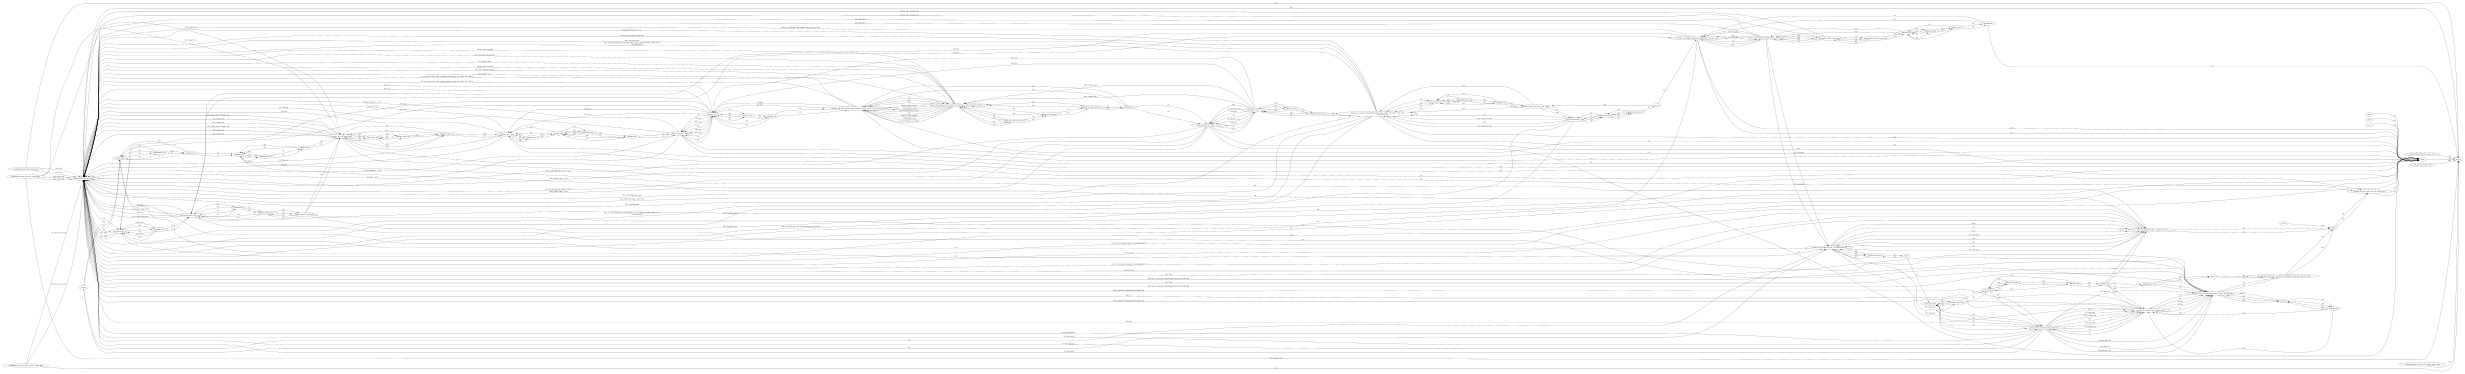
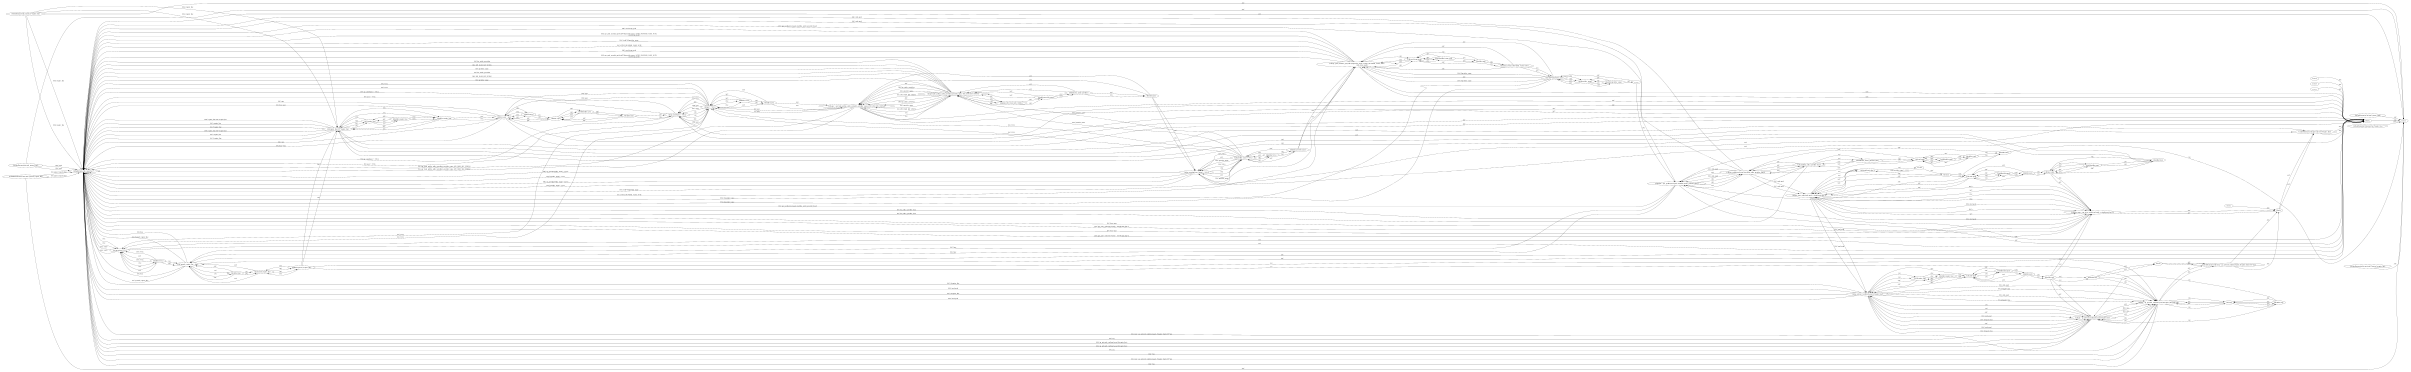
edge "1000100" -> "(MethodReturn,static const char *)": reversed
edge "1001118" -> "(Identifier,AUTHZ_PROVIDER_NAME_NOTE)": now "1001118" -> "(Call,(void**)&provider_name)"
node "(Call,const char *require_line)": label "(Call,const char *require_line)" -> "(MethodParameterOut,const char *require_line)"
edge "1000161" -> "(Call,sizeof(const char *))": label "AST: " -> "DDG: provider_name != NULL"
edge "1000161" -> "(Call,&require_line)": now "1000161" -> "(Literal,2)"
edge "(MethodParameterIn,const char *require_line)" -> "1000100": label "DDG: *require_line" -> "AST: "
